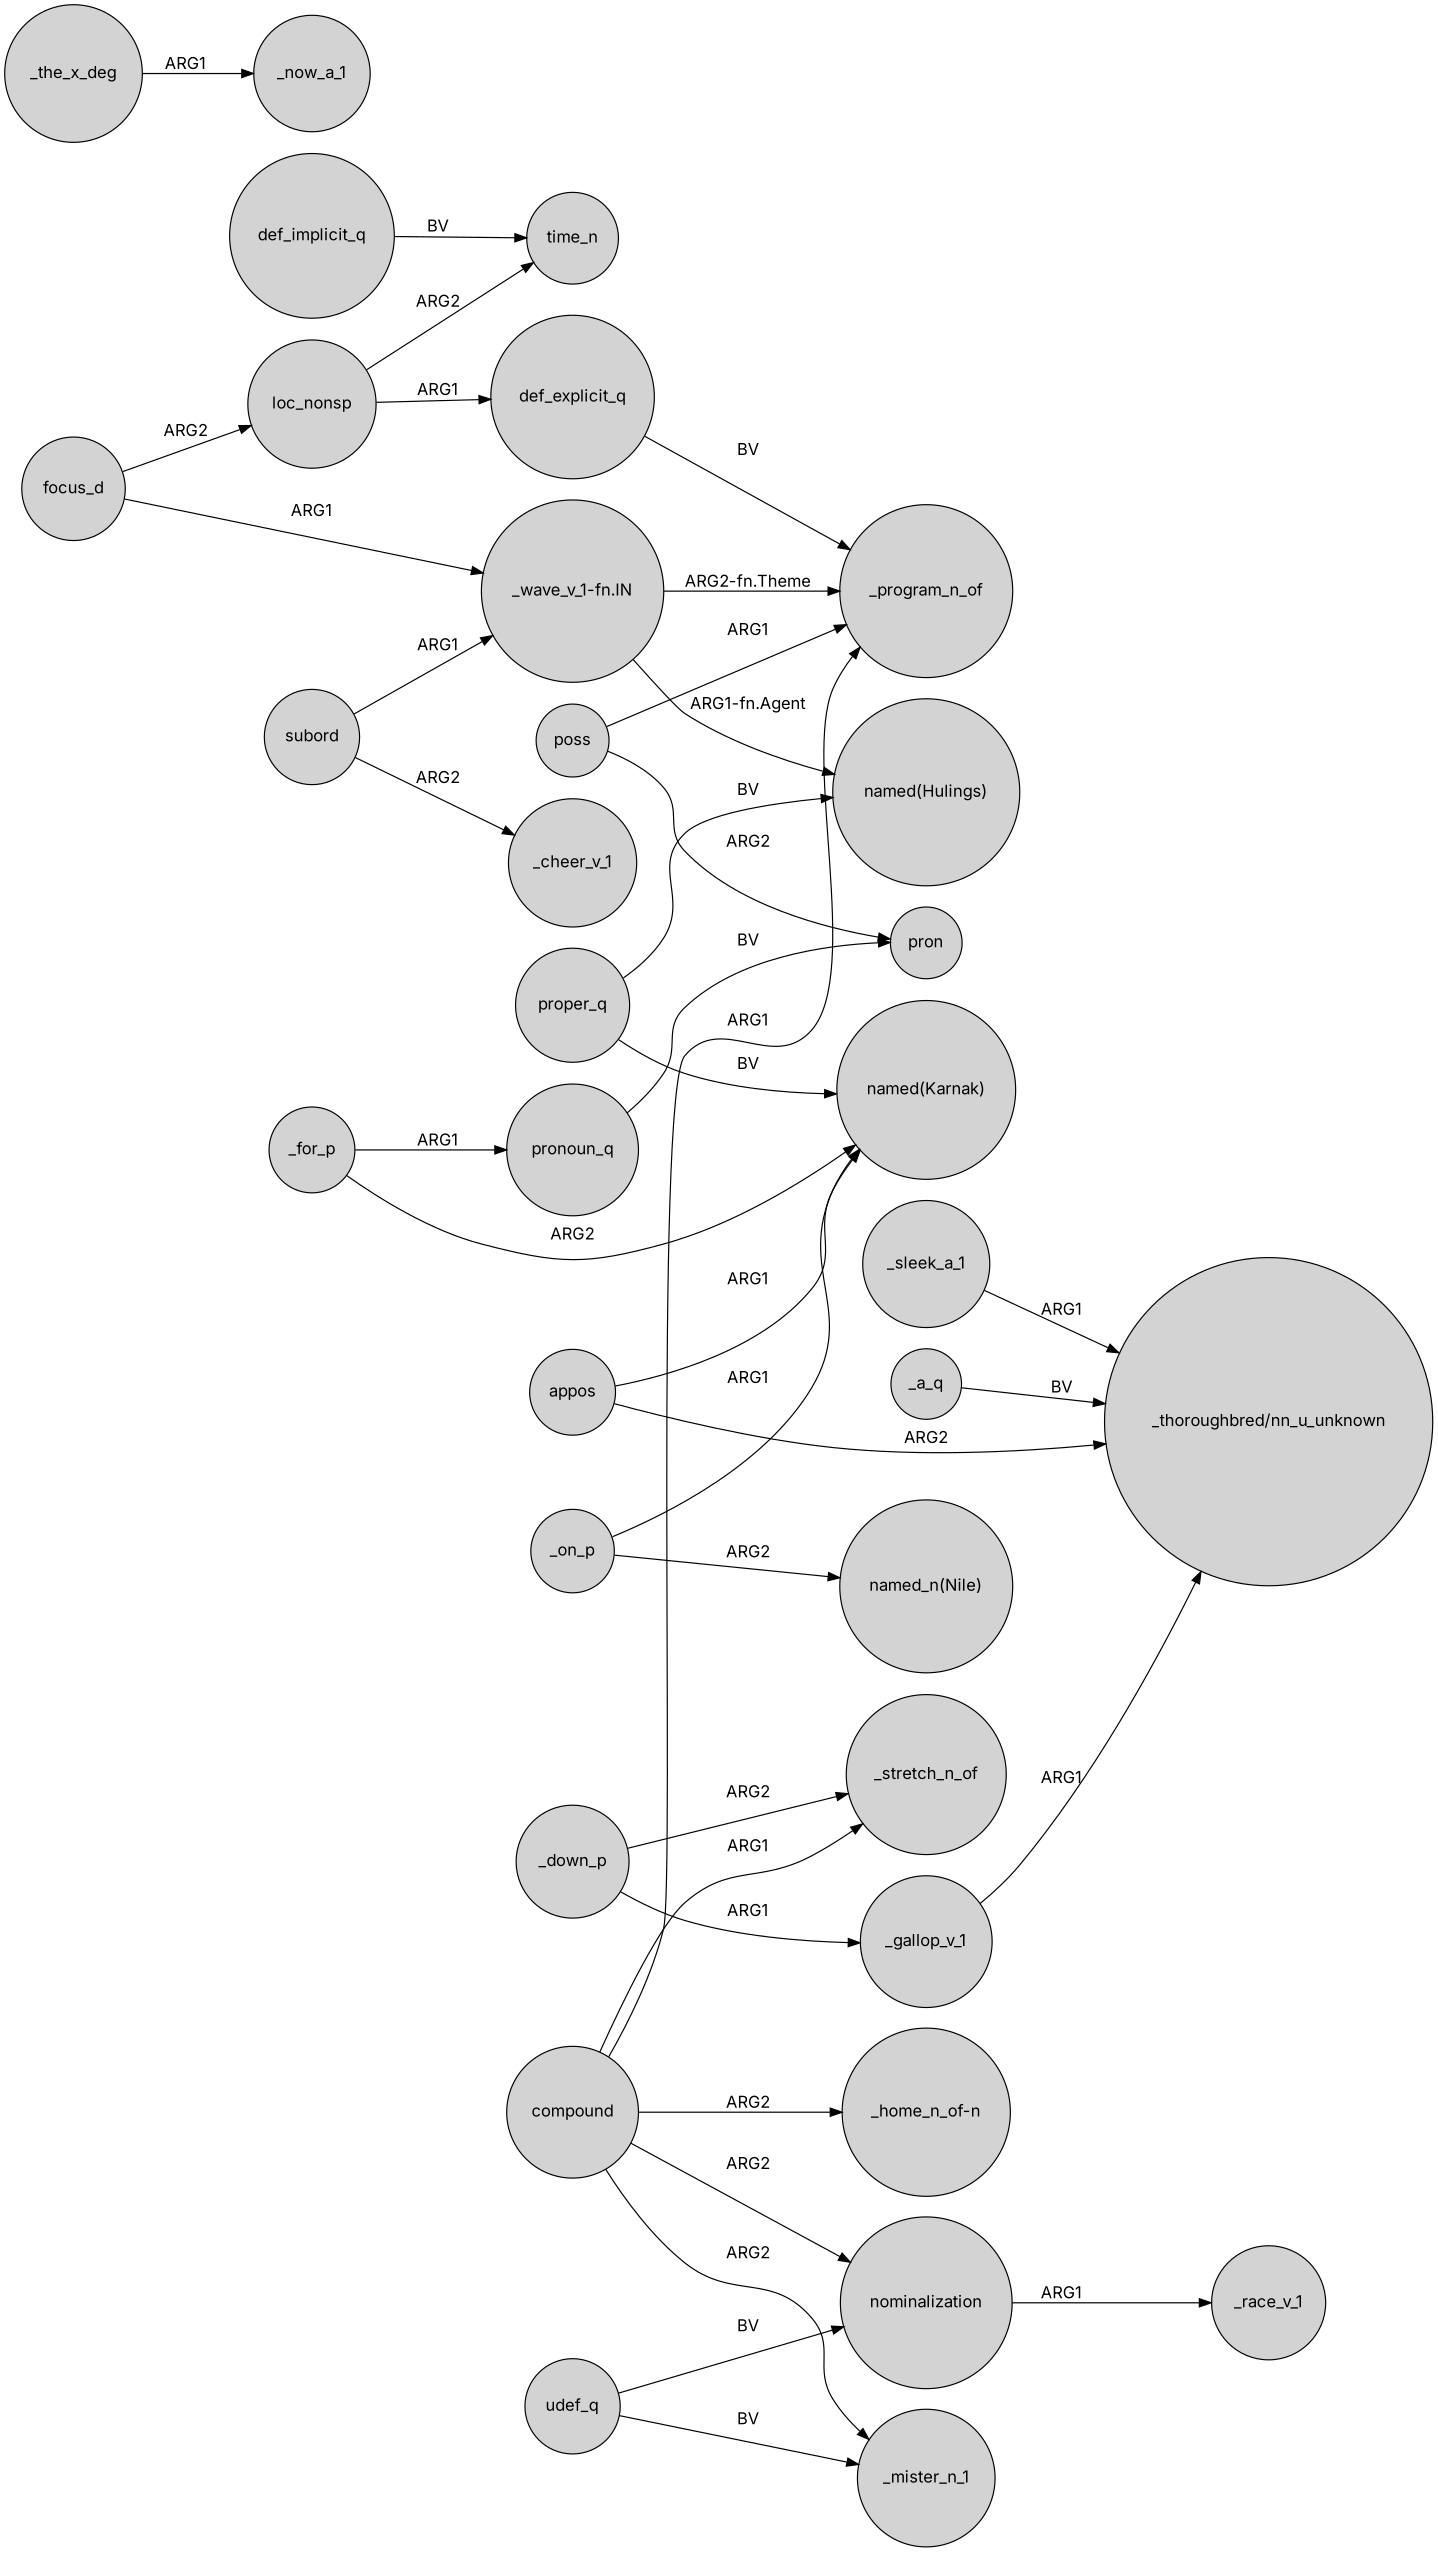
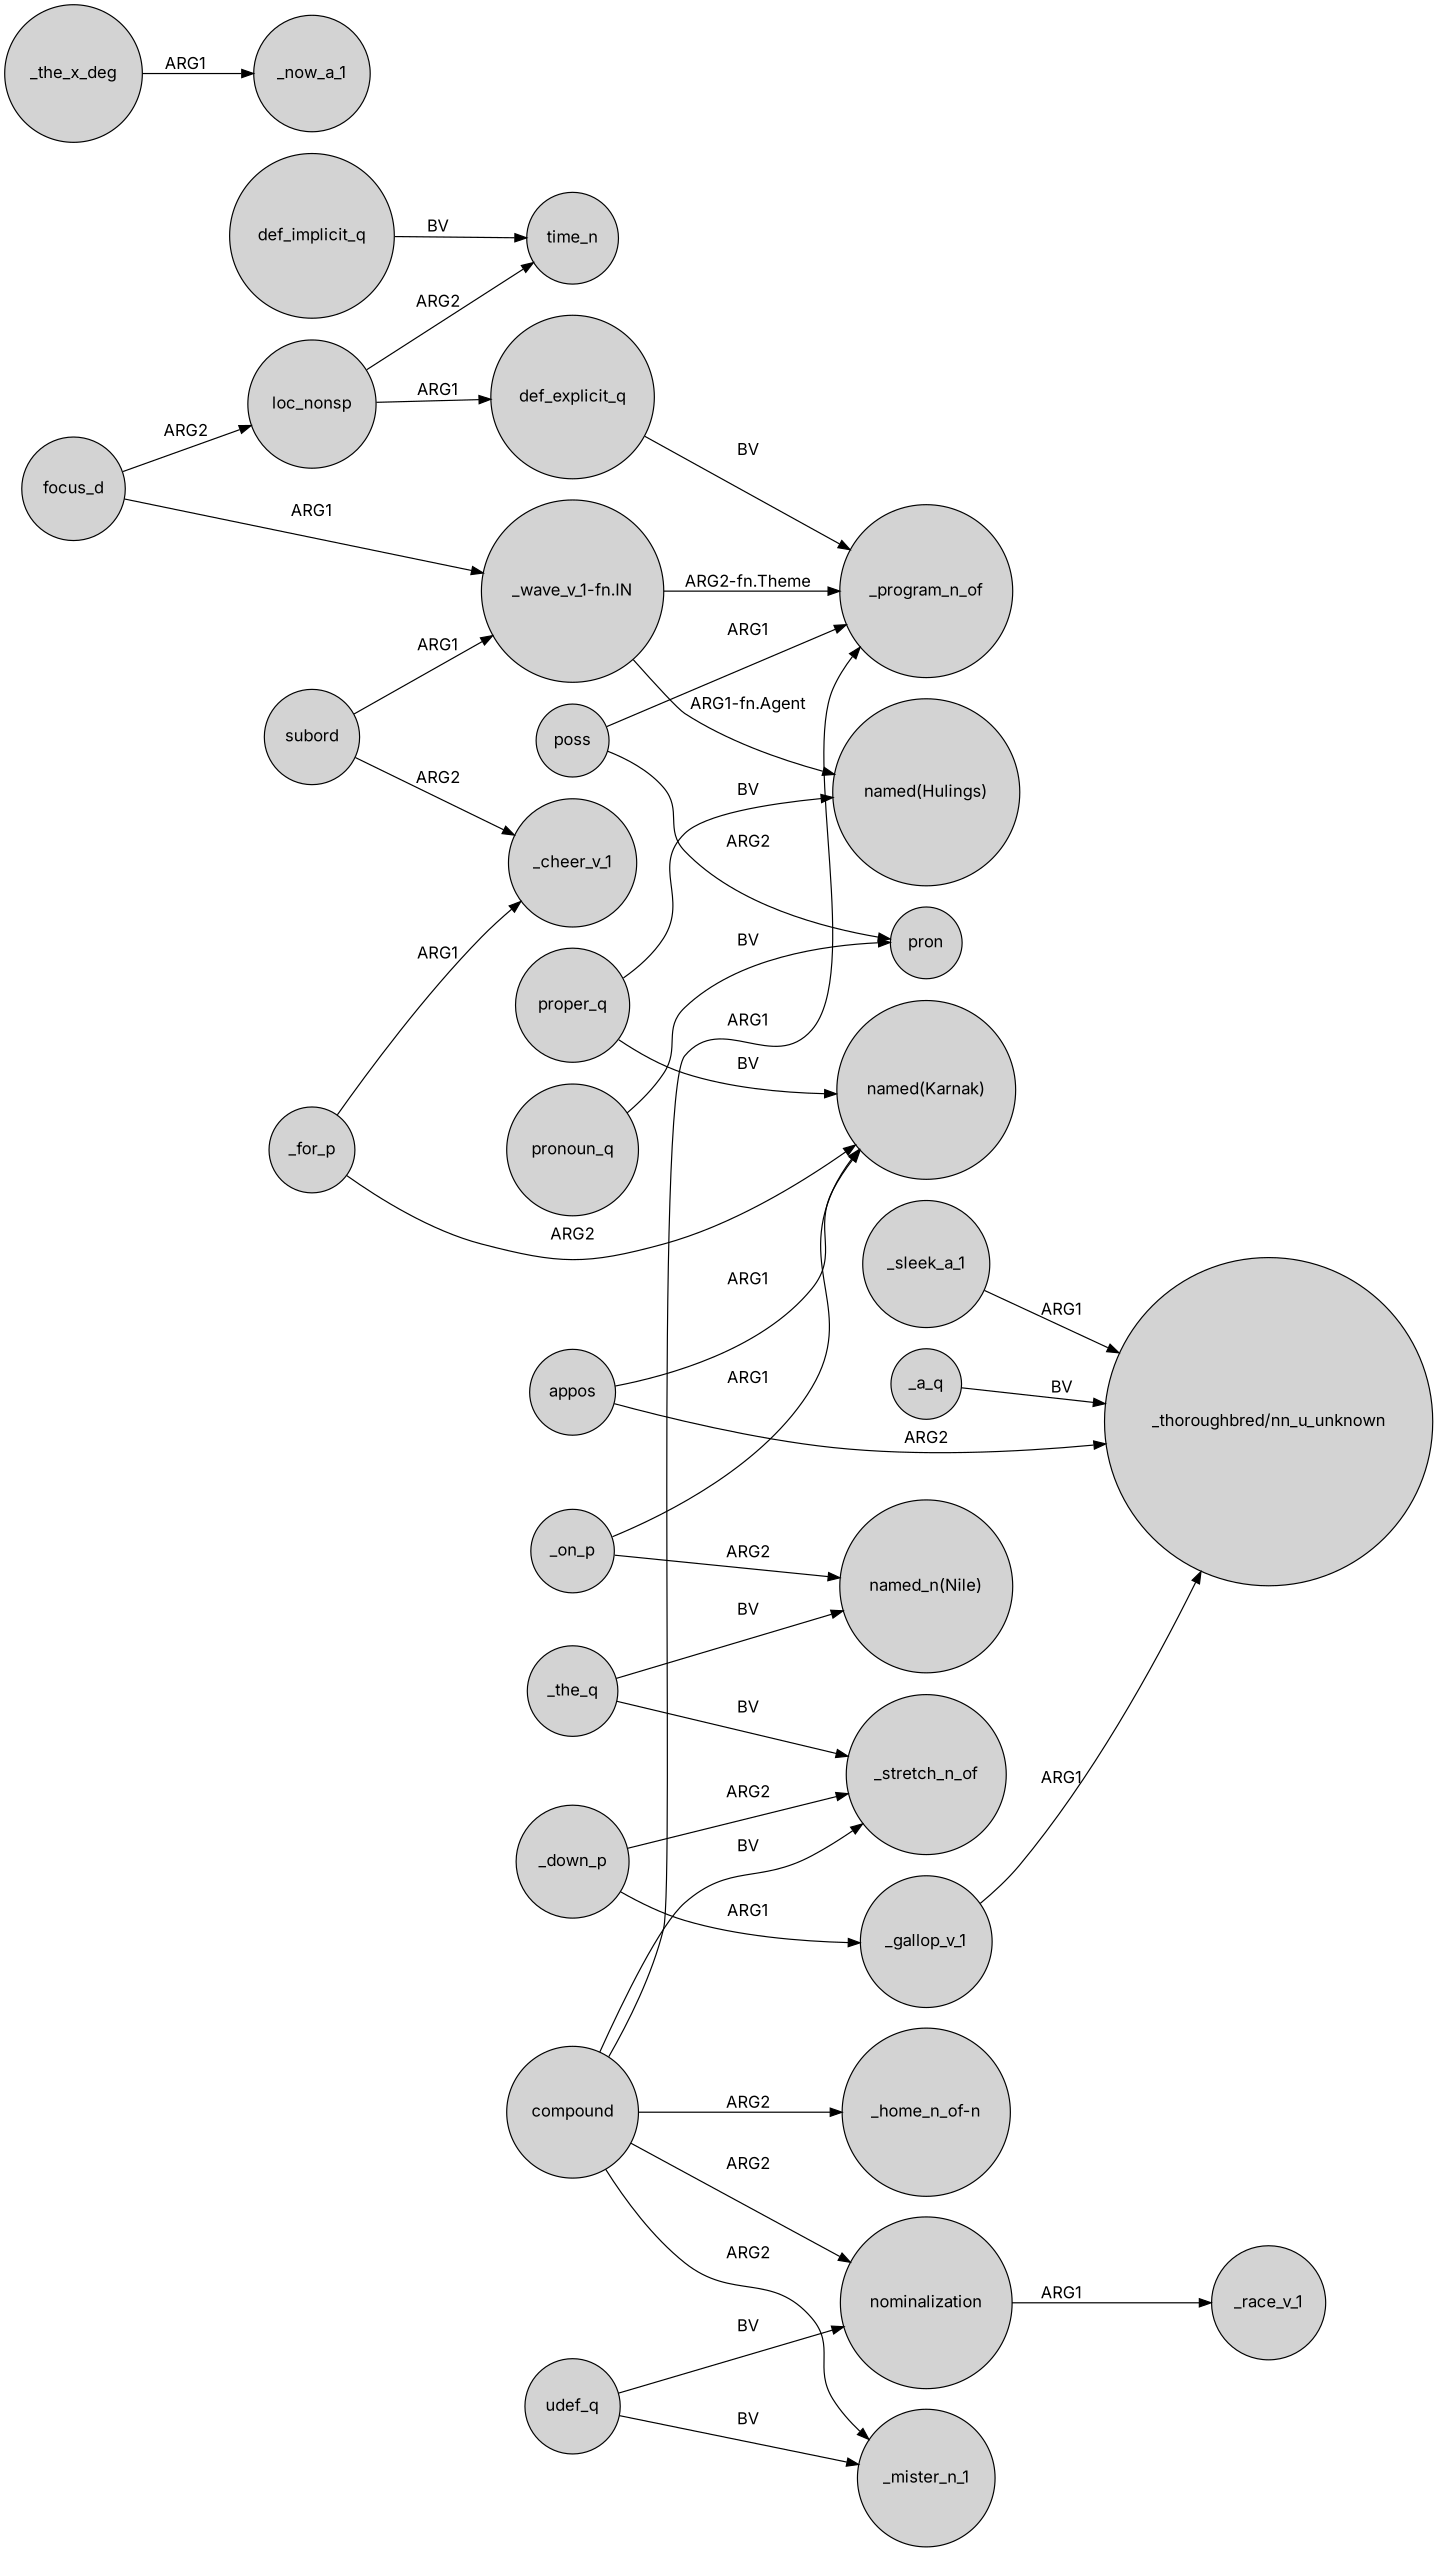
edge "_for_p" -> "pronoun_q": now "_for_p" -> "_cheer_v_1"
node "_the_q": added
edge "compound" -> "_stretch_n_of": label "ARG1" -> "BV"
